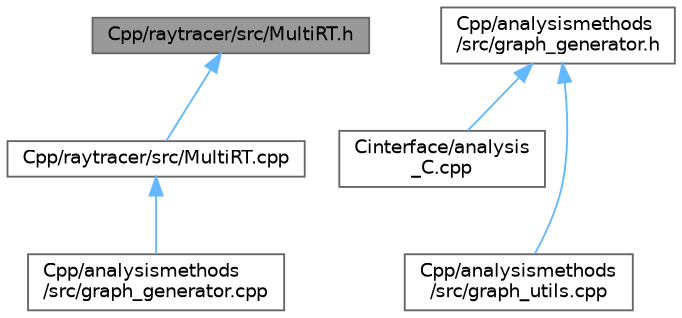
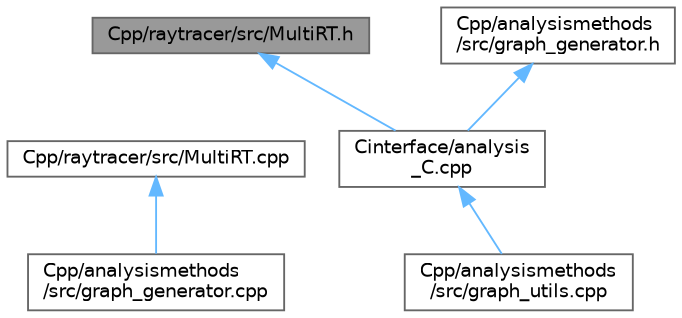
edge "Cpp/raytracer/src/MultiRT.cpp" -> "Cpp/raytracer/src/MultiRT.h": now "Cinterface/analysis _C.cpp" -> "Cpp/raytracer/src/MultiRT.h"
edge "Cpp/analysismethods /src/graph_utils.cpp" -> "Cpp/analysismethods /src/graph_generator.h": now "Cpp/analysismethods /src/graph_utils.cpp" -> "Cinterface/analysis _C.cpp"
